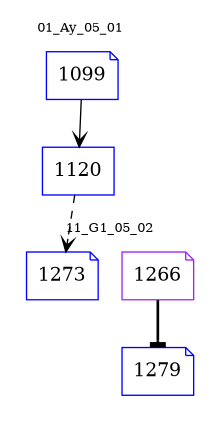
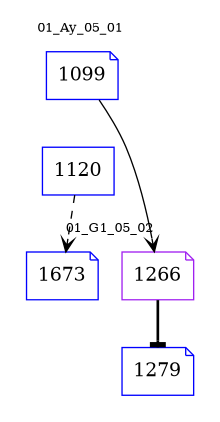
edge "1099" -> "1120": now "1099" -> "1266"
cluster "11_G1_05_02": label "11_G1_05_02" -> "01_G1_05_02"
node "1273": label "1273" -> "1673"
